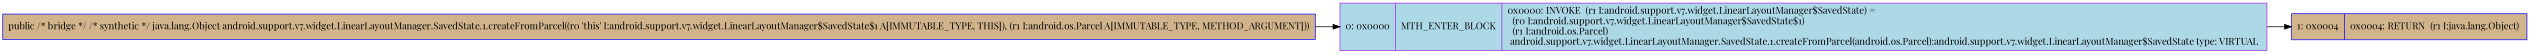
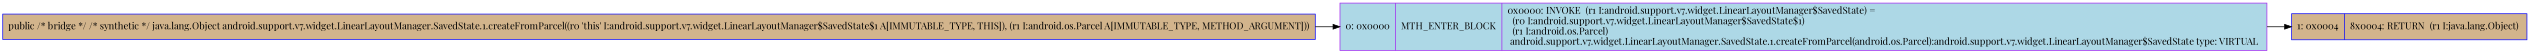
node "1: 0x0004": text "0x0004: RETURN  (r1 I:java.lang.Object)" -> "8x0004: RETURN  (r1 I:java.lang.Object)"
